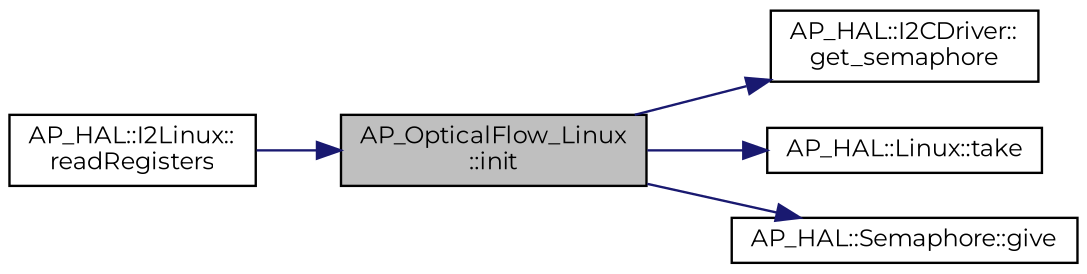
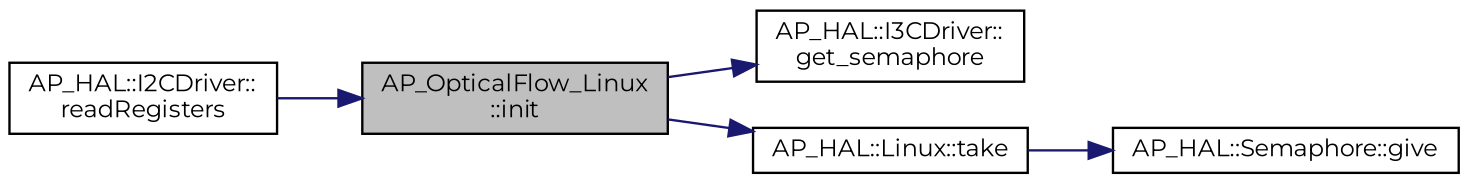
node "AP_HAL::I2CDriver:: get_semaphore": label "AP_HAL::I2CDriver:: get_semaphore" -> "AP_HAL::I3CDriver:: get_semaphore"
node "AP_HAL::I2Linux:: readRegisters": label "AP_HAL::I2Linux:: readRegisters" -> "AP_HAL::I2CDriver:: readRegisters"
edge "AP_OpticalFlow_Linux ::init" -> "AP_HAL::Semaphore::give": now "AP_HAL::Linux::take" -> "AP_HAL::Semaphore::give"
